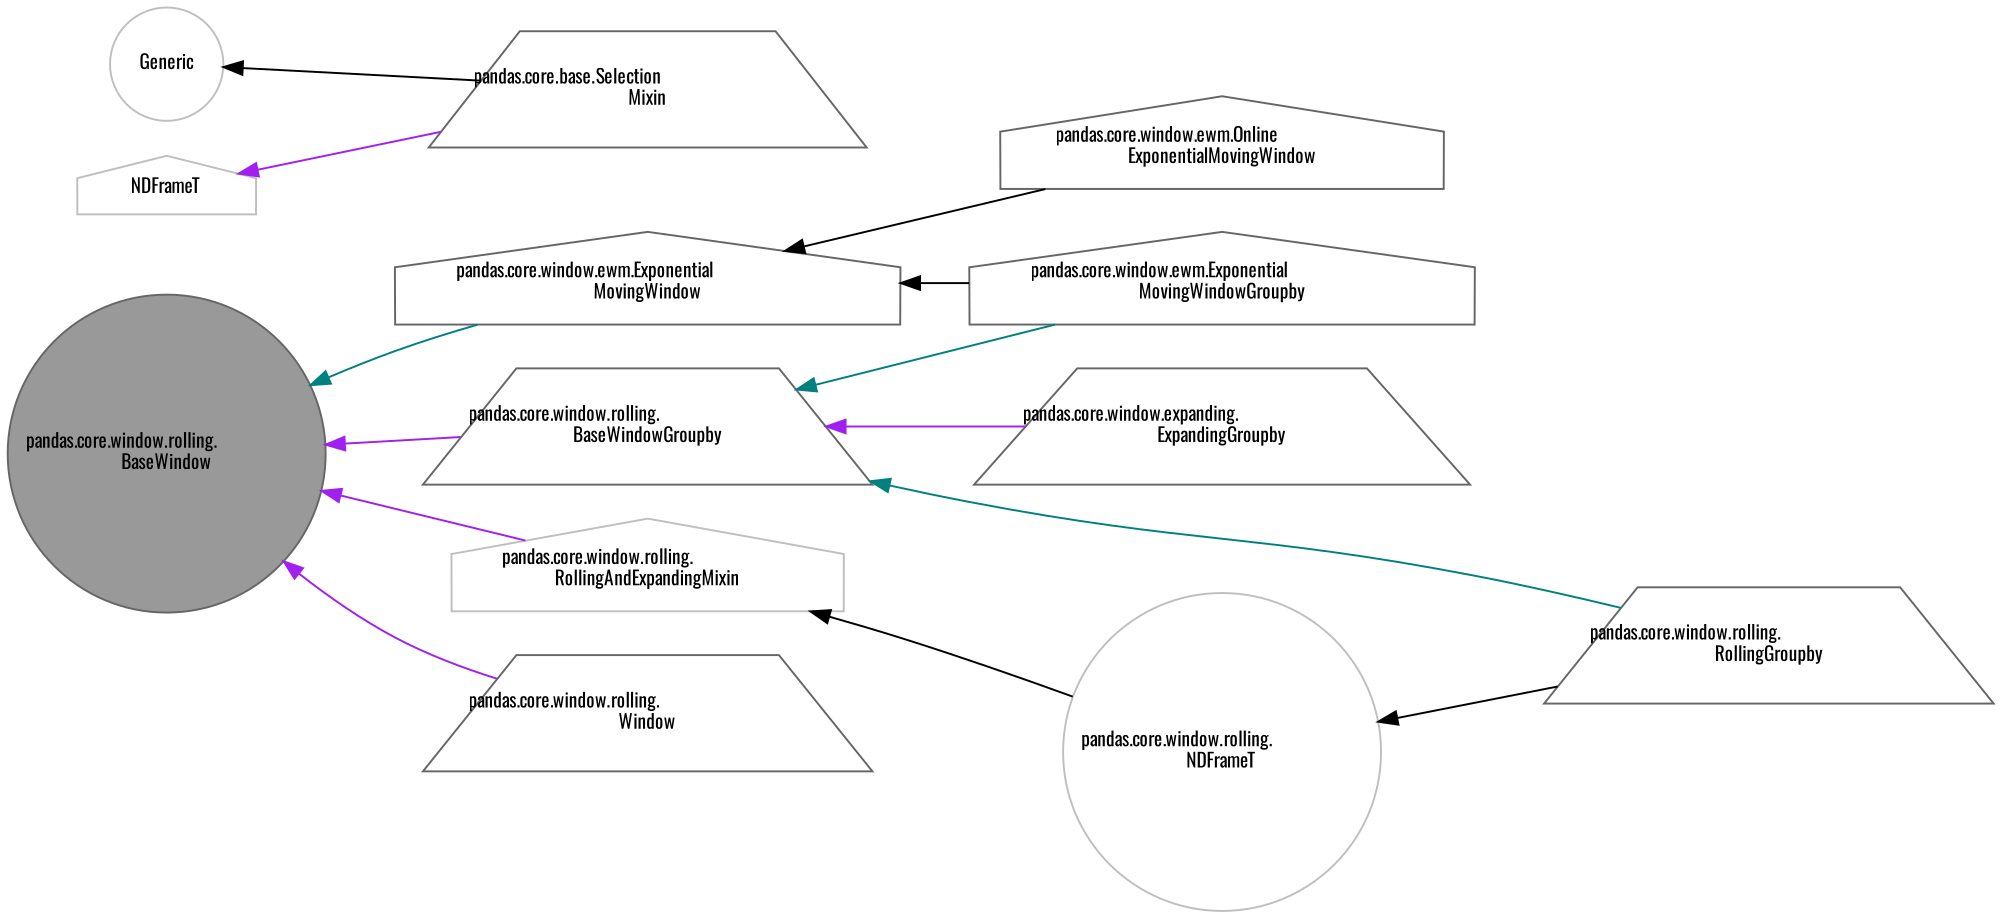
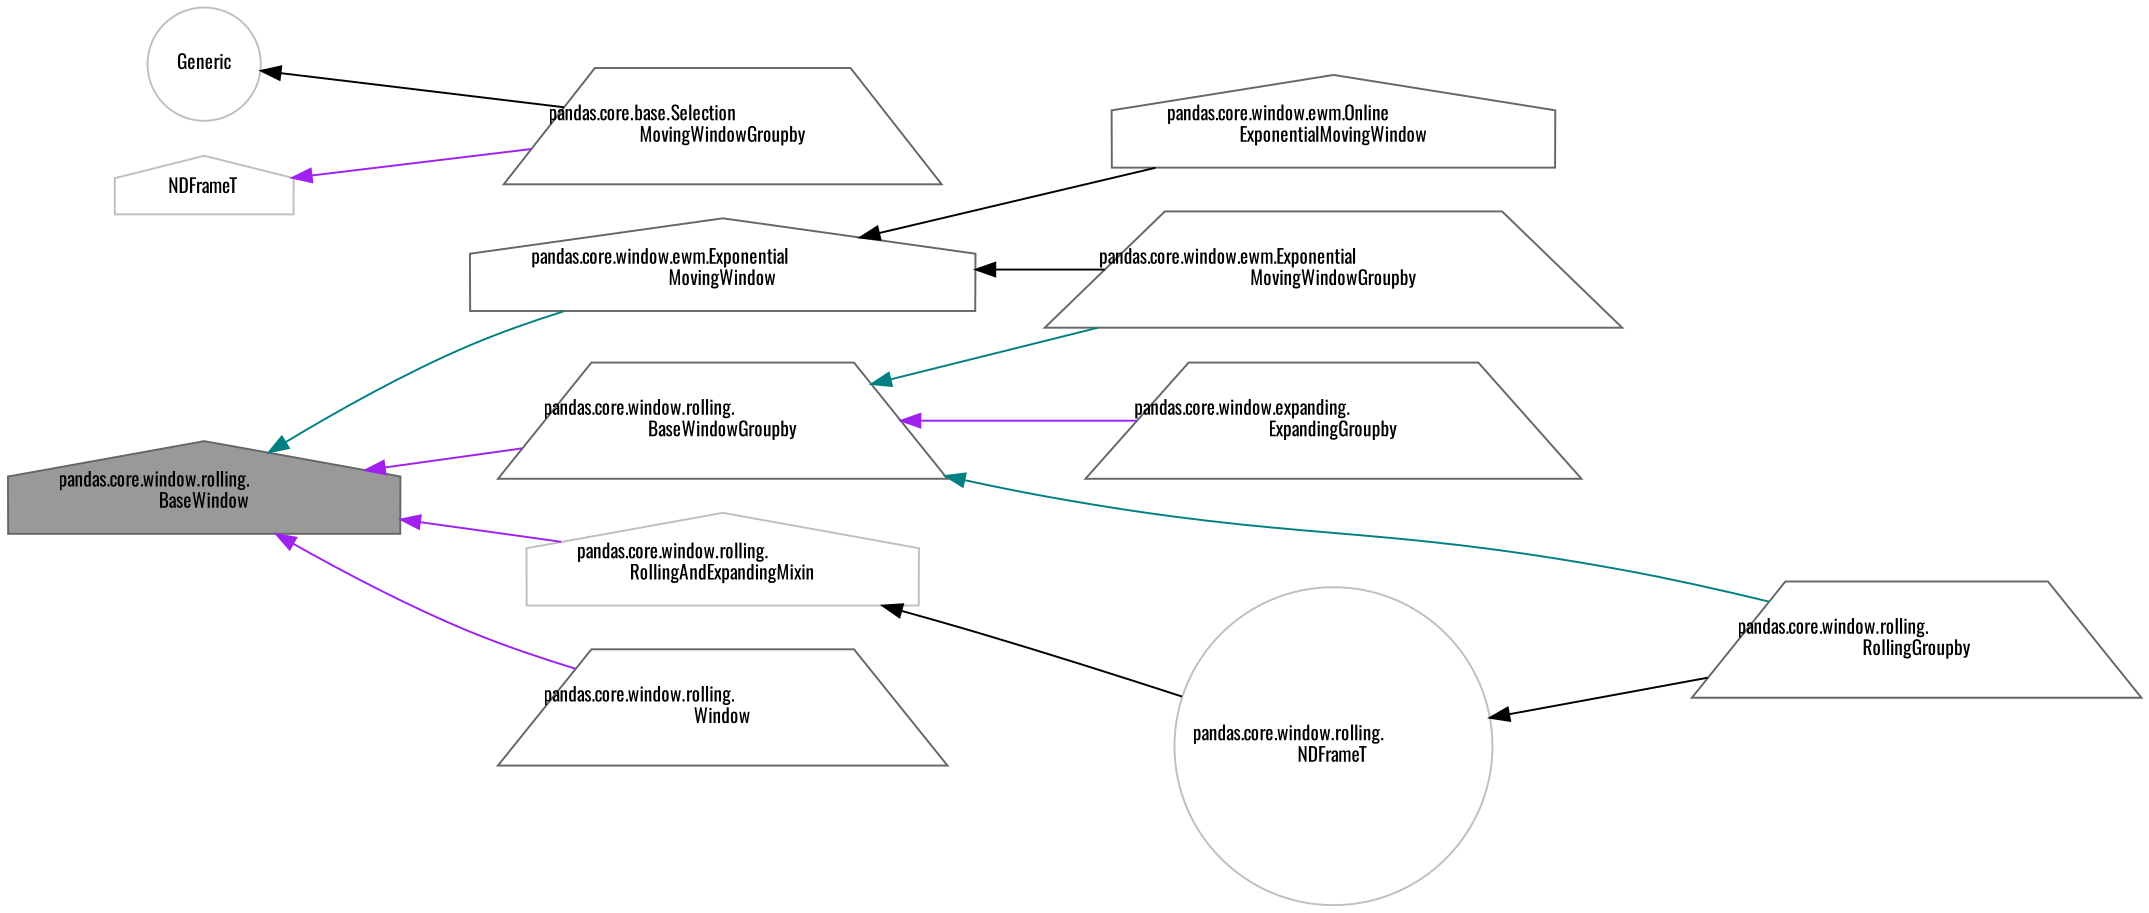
node "pandas.core.base.Selection Mixin": label "pandas.core.base.Selection Mixin" -> "pandas.core.base.Selection MovingWindowGroupby"
node "pandas.core.window.ewm.Exponential MovingWindowGroupby": shape house -> trapezium
node "pandas.core.window.rolling. BaseWindow": shape circle -> house
